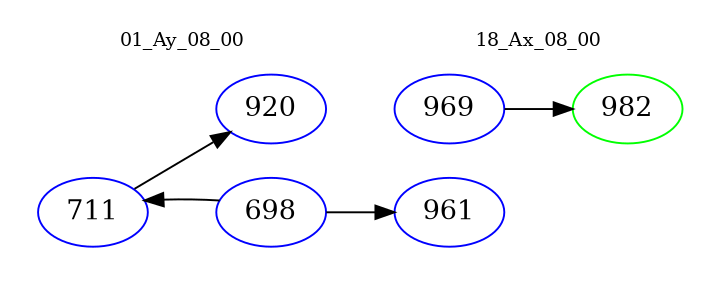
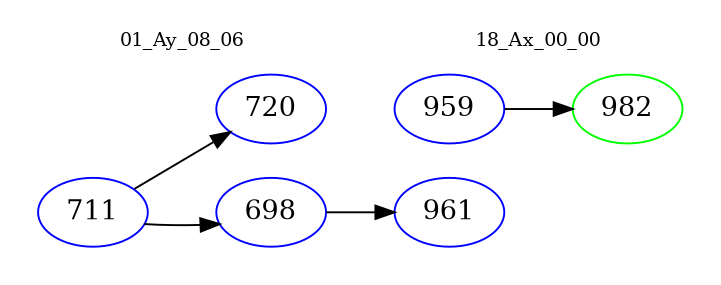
cluster "01_Ay_08_00": label "01_Ay_08_00" -> "01_Ay_08_06"
cluster "18_Ax_08_00": label "18_Ax_08_00" -> "18_Ax_00_00"
node "920": label "920" -> "720"
node "969": label "969" -> "959"
edge "698" -> "711": reversed
